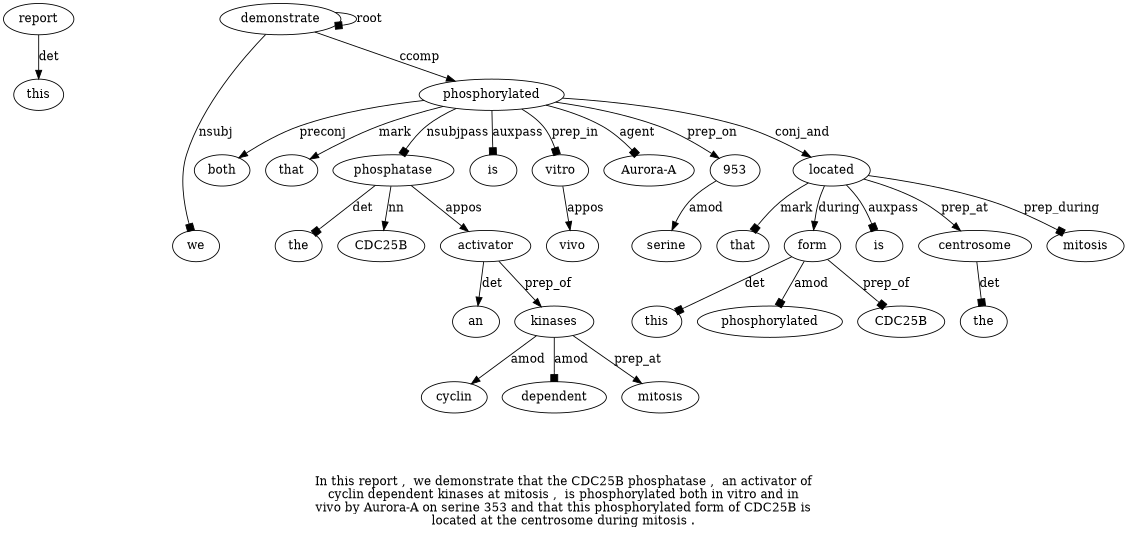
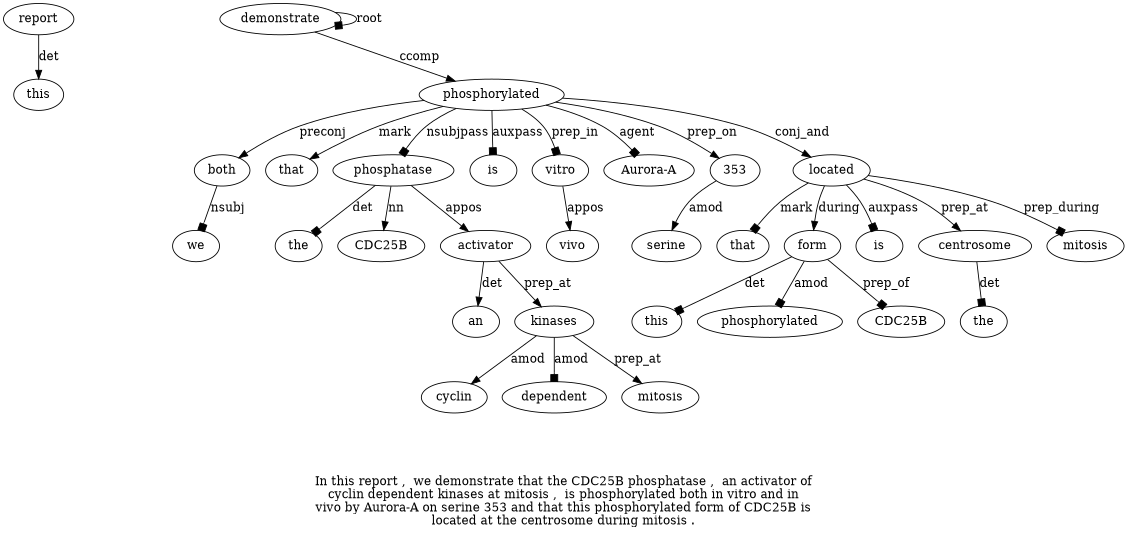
edge "demonstrate" -> "we": now "both" -> "we"
node "953": label "953" -> "353"
edge "activator" -> "kinases": label "prep_of" -> "prep_at"
